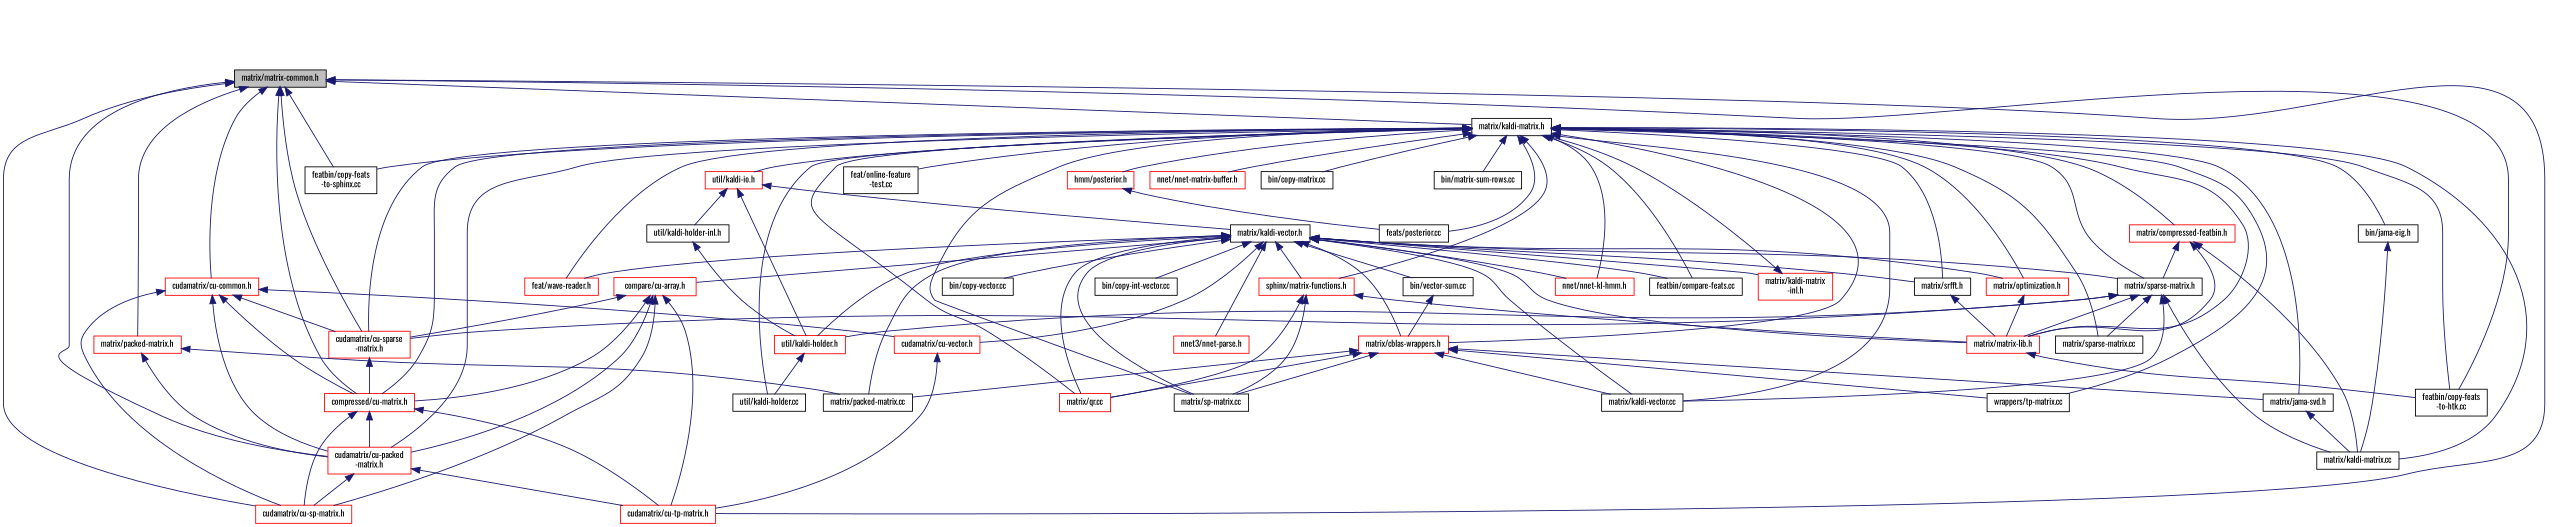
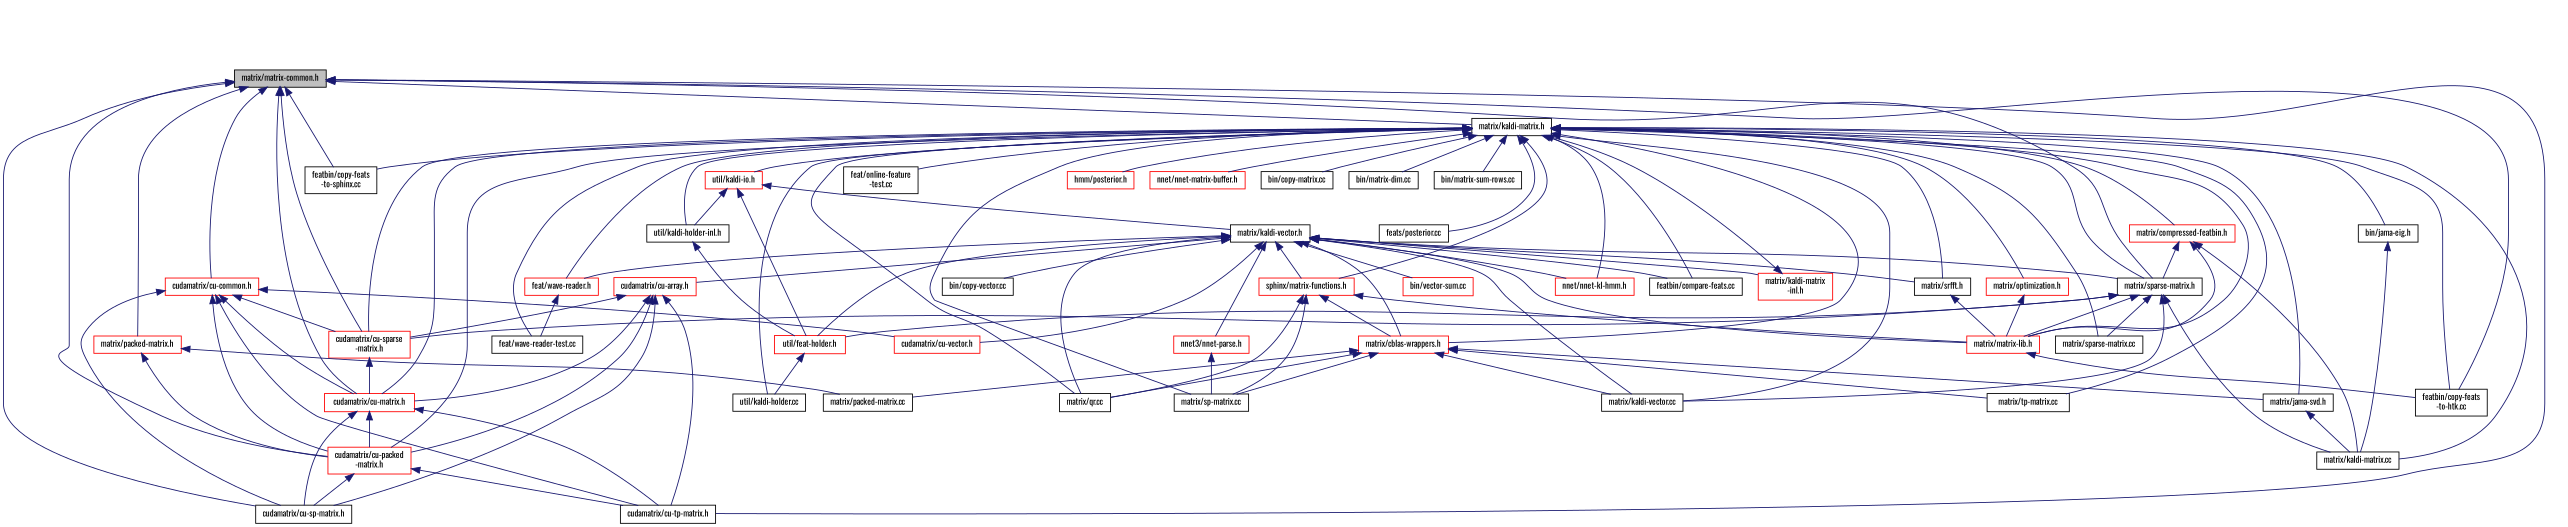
edge "matrix/sparse-matrix.h" -> "matrix/matrix-common.h": added
edge "util/kaldi-holder-inl.h" -> "matrix/kaldi-matrix.h": added
node "bin/matrix-dim.cc": added
edge "feats/posterior.cc" -> "hmm/posterior.h": removed
edge "matrix/optimization.h" -> "matrix/kaldi-vector.h": removed
edge "matrix/packed-matrix.cc" -> "matrix/kaldi-vector.h": removed
node "compare/cu-array.h": label "compare/cu-array.h" -> "cudamatrix/cu-array.h"
node "bin/copy-int-vector.cc": removed
node "bin/vector-sum.cc": color black -> red
edge "matrix/sp-matrix.cc" -> "matrix/kaldi-vector.h": now "matrix/sp-matrix.cc" -> "nnet3/nnet-parse.h"
edge "matrix/cblas-wrappers.h" -> "bin/vector-sum.cc": now "matrix/cblas-wrappers.h" -> "sphinx/matrix-functions.h"
node "feat/wave-reader-test.cc": added
node "util/kaldi-holder.h": label "util/kaldi-holder.h" -> "util/feat-holder.h"
node "compressed/cu-matrix.h": label "compressed/cu-matrix.h" -> "cudamatrix/cu-matrix.h"
node "matrix/qr.cc": color red -> black
node "wrappers/tp-matrix.cc": label "wrappers/tp-matrix.cc" -> "matrix/tp-matrix.cc"
edge "cudamatrix/cu-tp-matrix.h" -> "cudamatrix/cu-vector.h": now "cudamatrix/cu-tp-matrix.h" -> "cudamatrix/cu-common.h"
node "cudamatrix/cu-sp-matrix.h": color red -> black
node "cudamatrix/cu-tp-matrix.h": color red -> black
